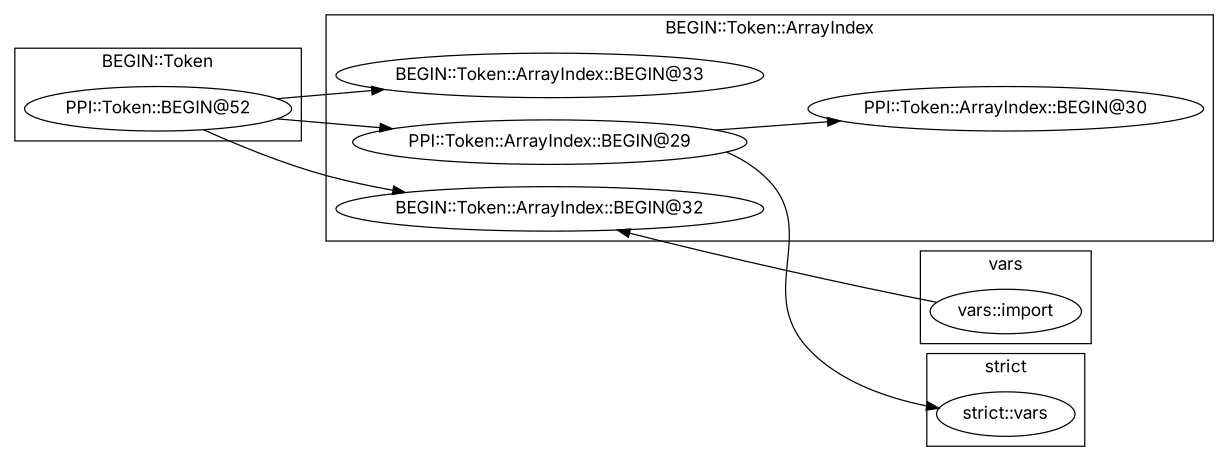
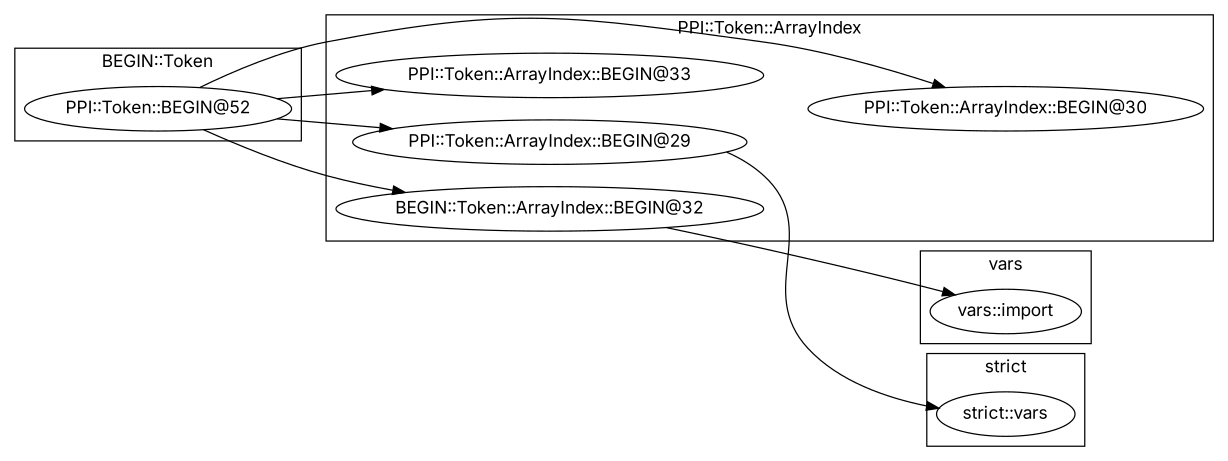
cluster "BEGIN::Token::ArrayIndex": label "BEGIN::Token::ArrayIndex" -> "PPI::Token::ArrayIndex"
node "BEGIN::Token::ArrayIndex::BEGIN@33": label "BEGIN::Token::ArrayIndex::BEGIN@33" -> "PPI::Token::ArrayIndex::BEGIN@33"
edge "PPI::Token::ArrayIndex::BEGIN@29" -> "PPI::Token::ArrayIndex::BEGIN@30": now "PPI::Token::BEGIN@52" -> "PPI::Token::ArrayIndex::BEGIN@30"
edge "vars::import" -> "BEGIN::Token::ArrayIndex::BEGIN@32": reversed
